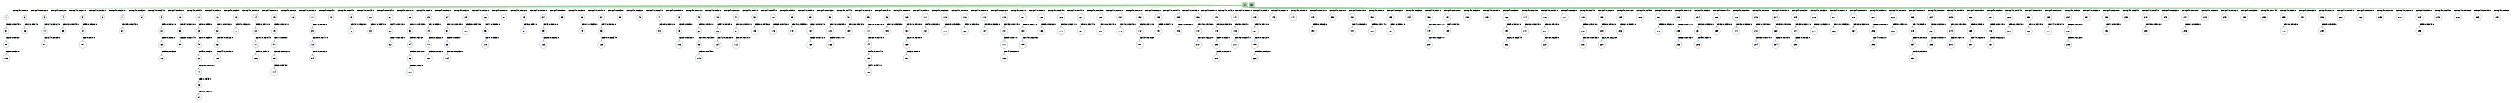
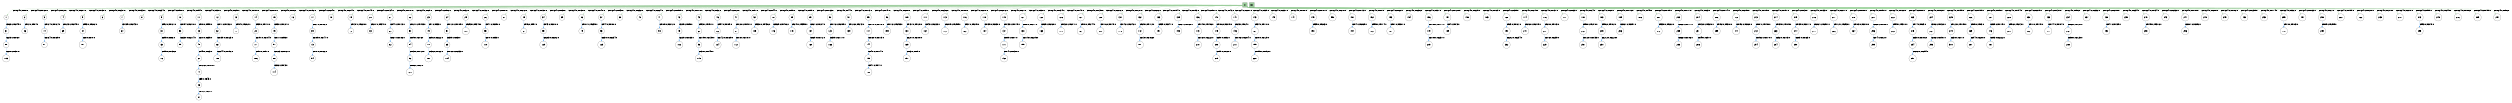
edge "254" -> "291": label "c=73.0,t=138.0" -> "c=202.0,t=254.0"
